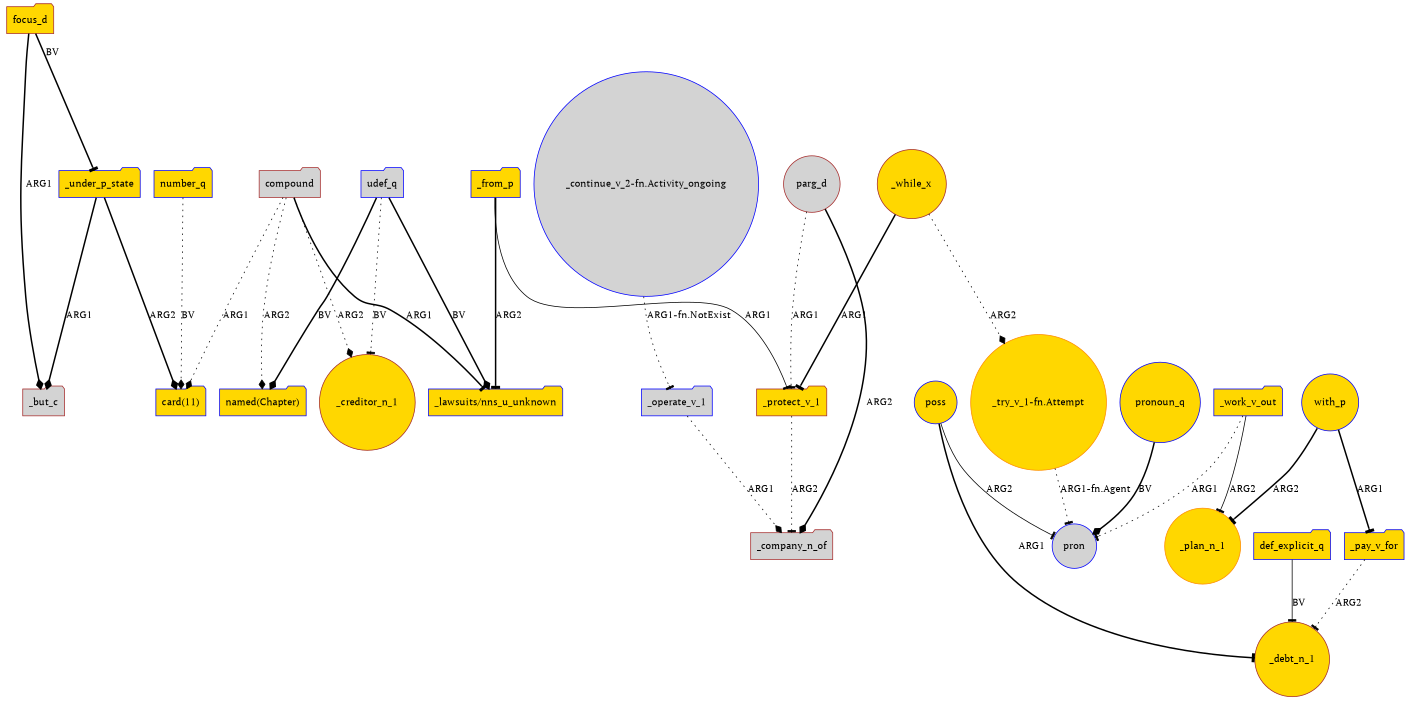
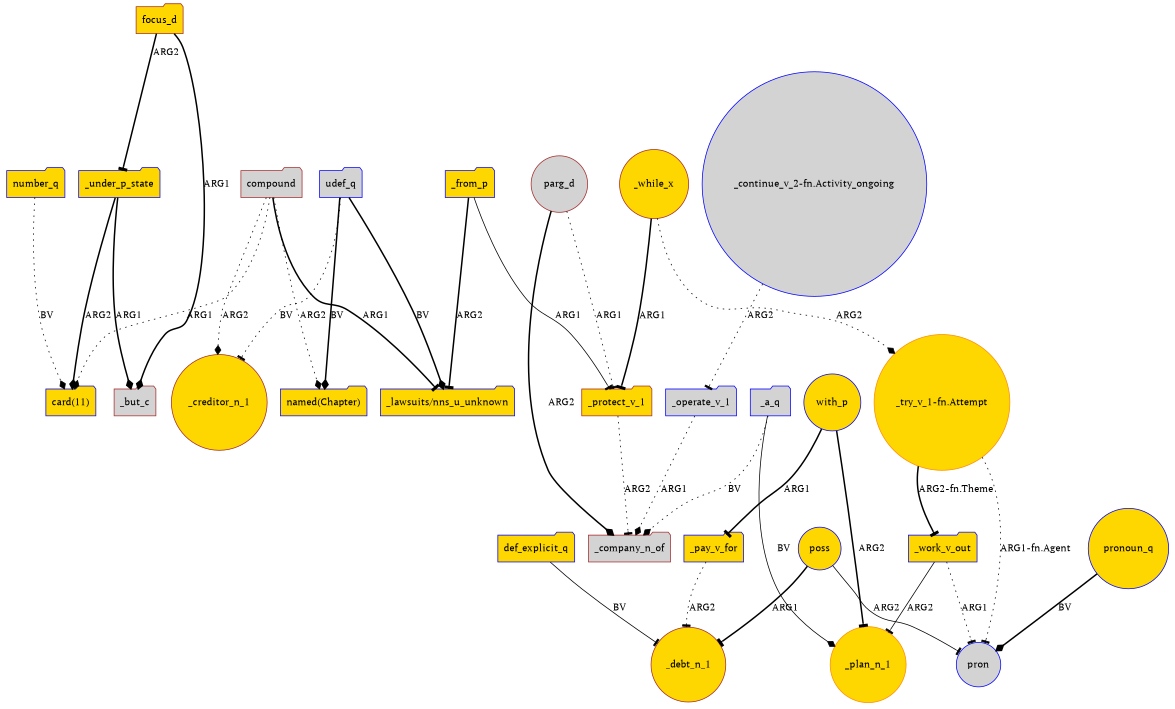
edge "focus_d" -> "_under_p_state": label "BV" -> "ARG2"
edge "_continue_v_2-fn.Activity_ongoing" -> "_operate_v_1": label "ARG1-fn.NotExist" -> "ARG2"
node "_a_q": added
edge "_try_v_1-fn.Attempt" -> "_work_v_out": added, label "ARG2-fn.Theme"
